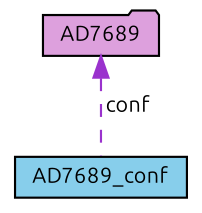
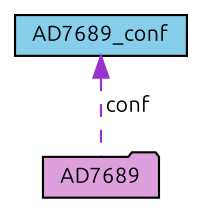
edge "AD7689_conf" -> "AD7689": reversed
